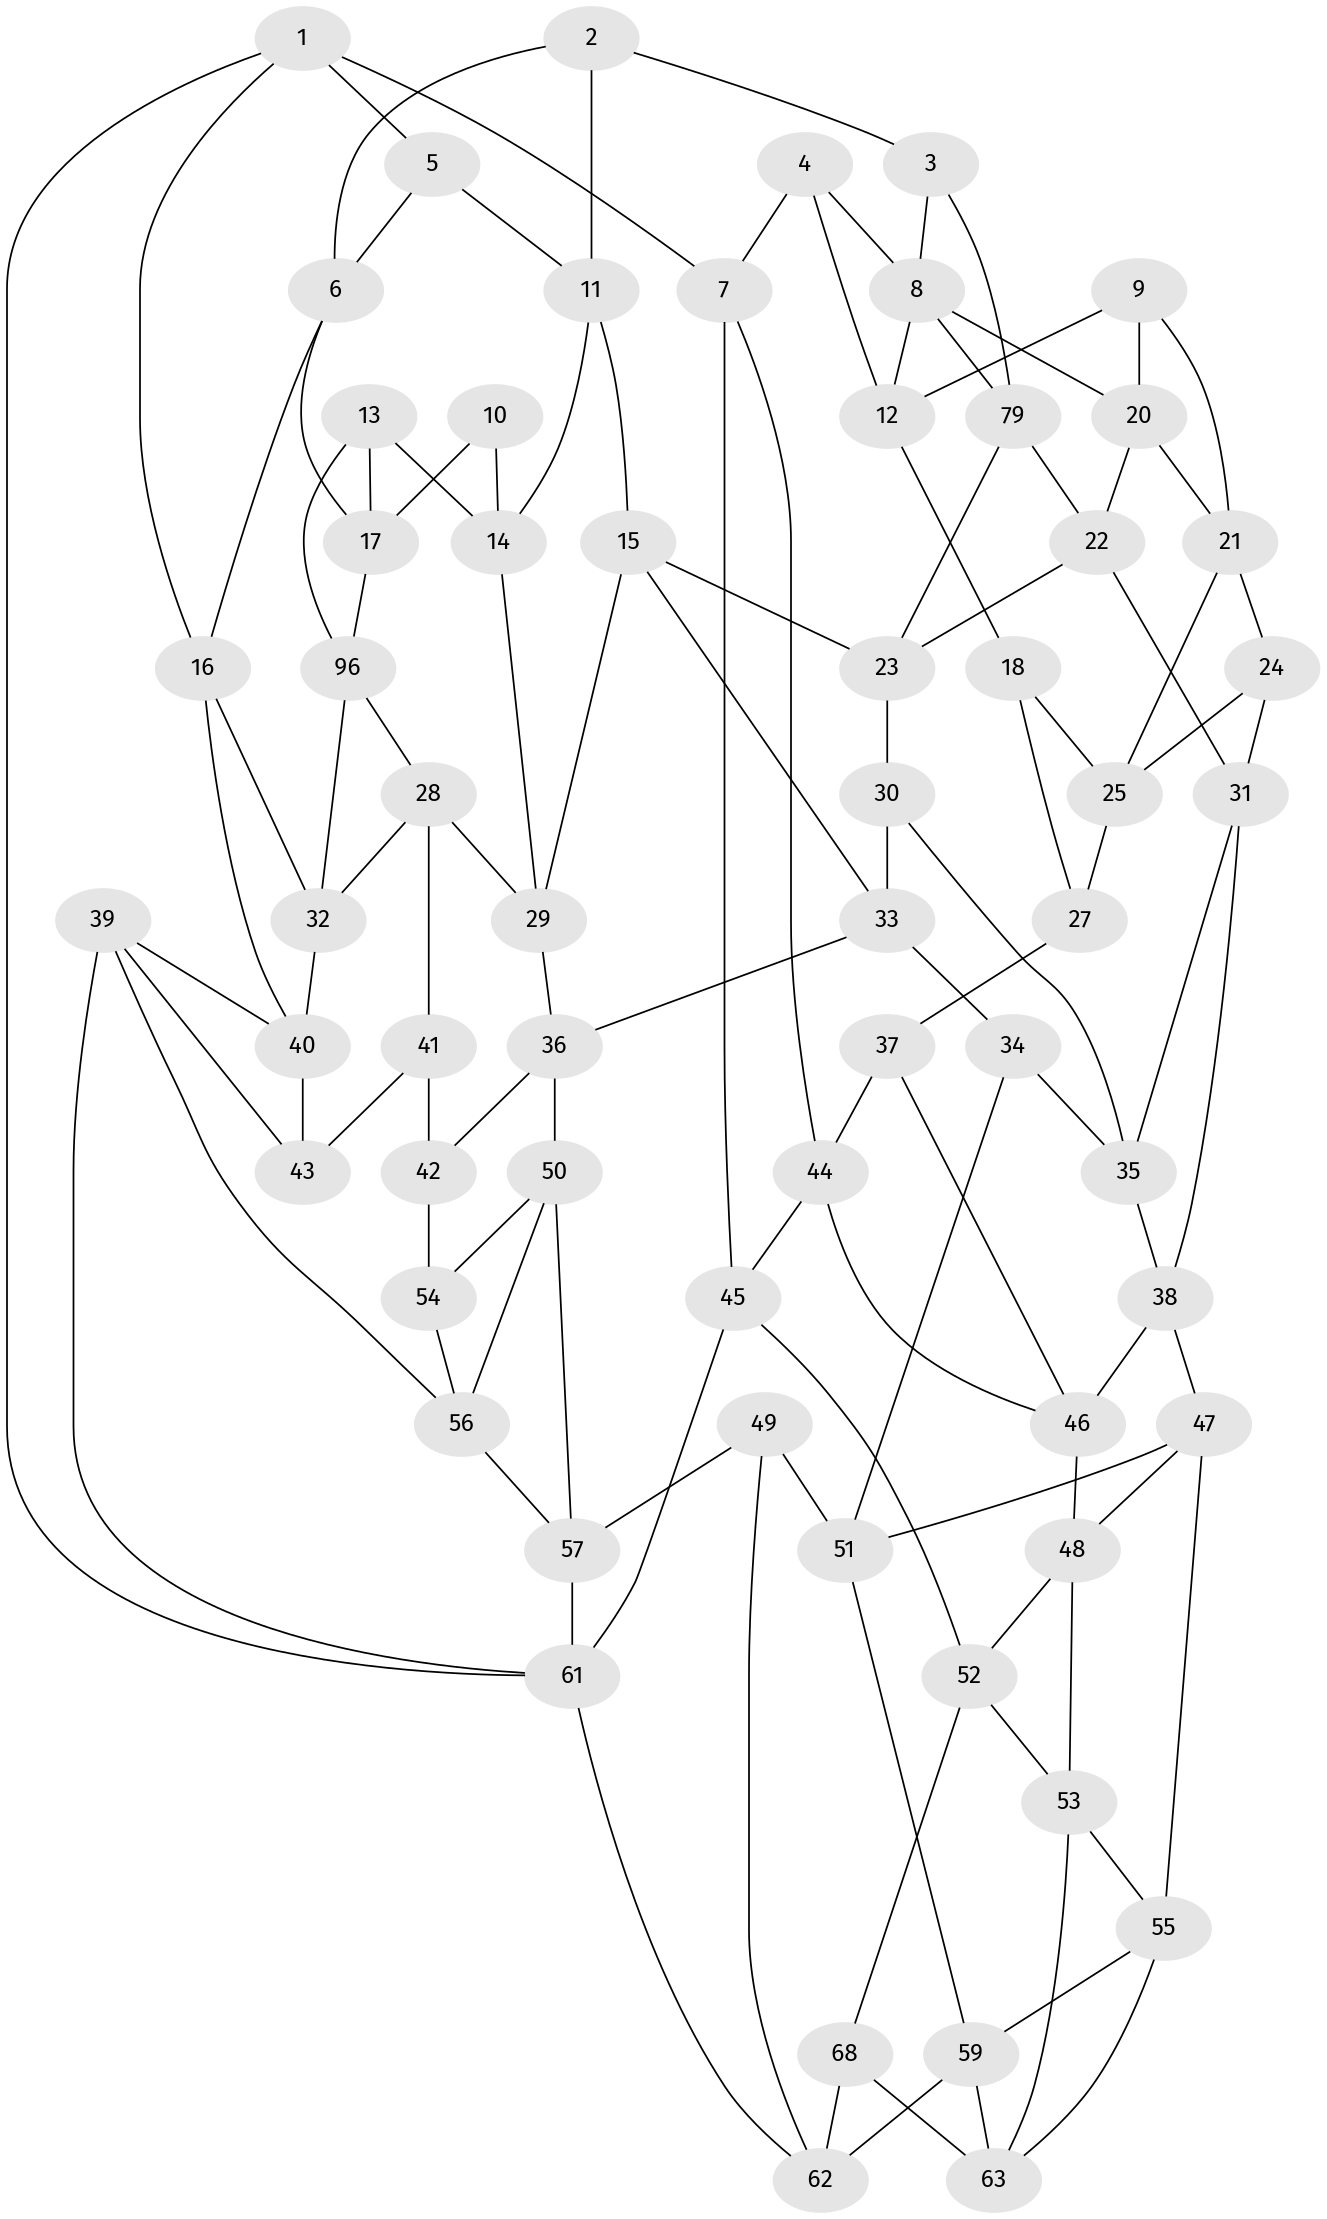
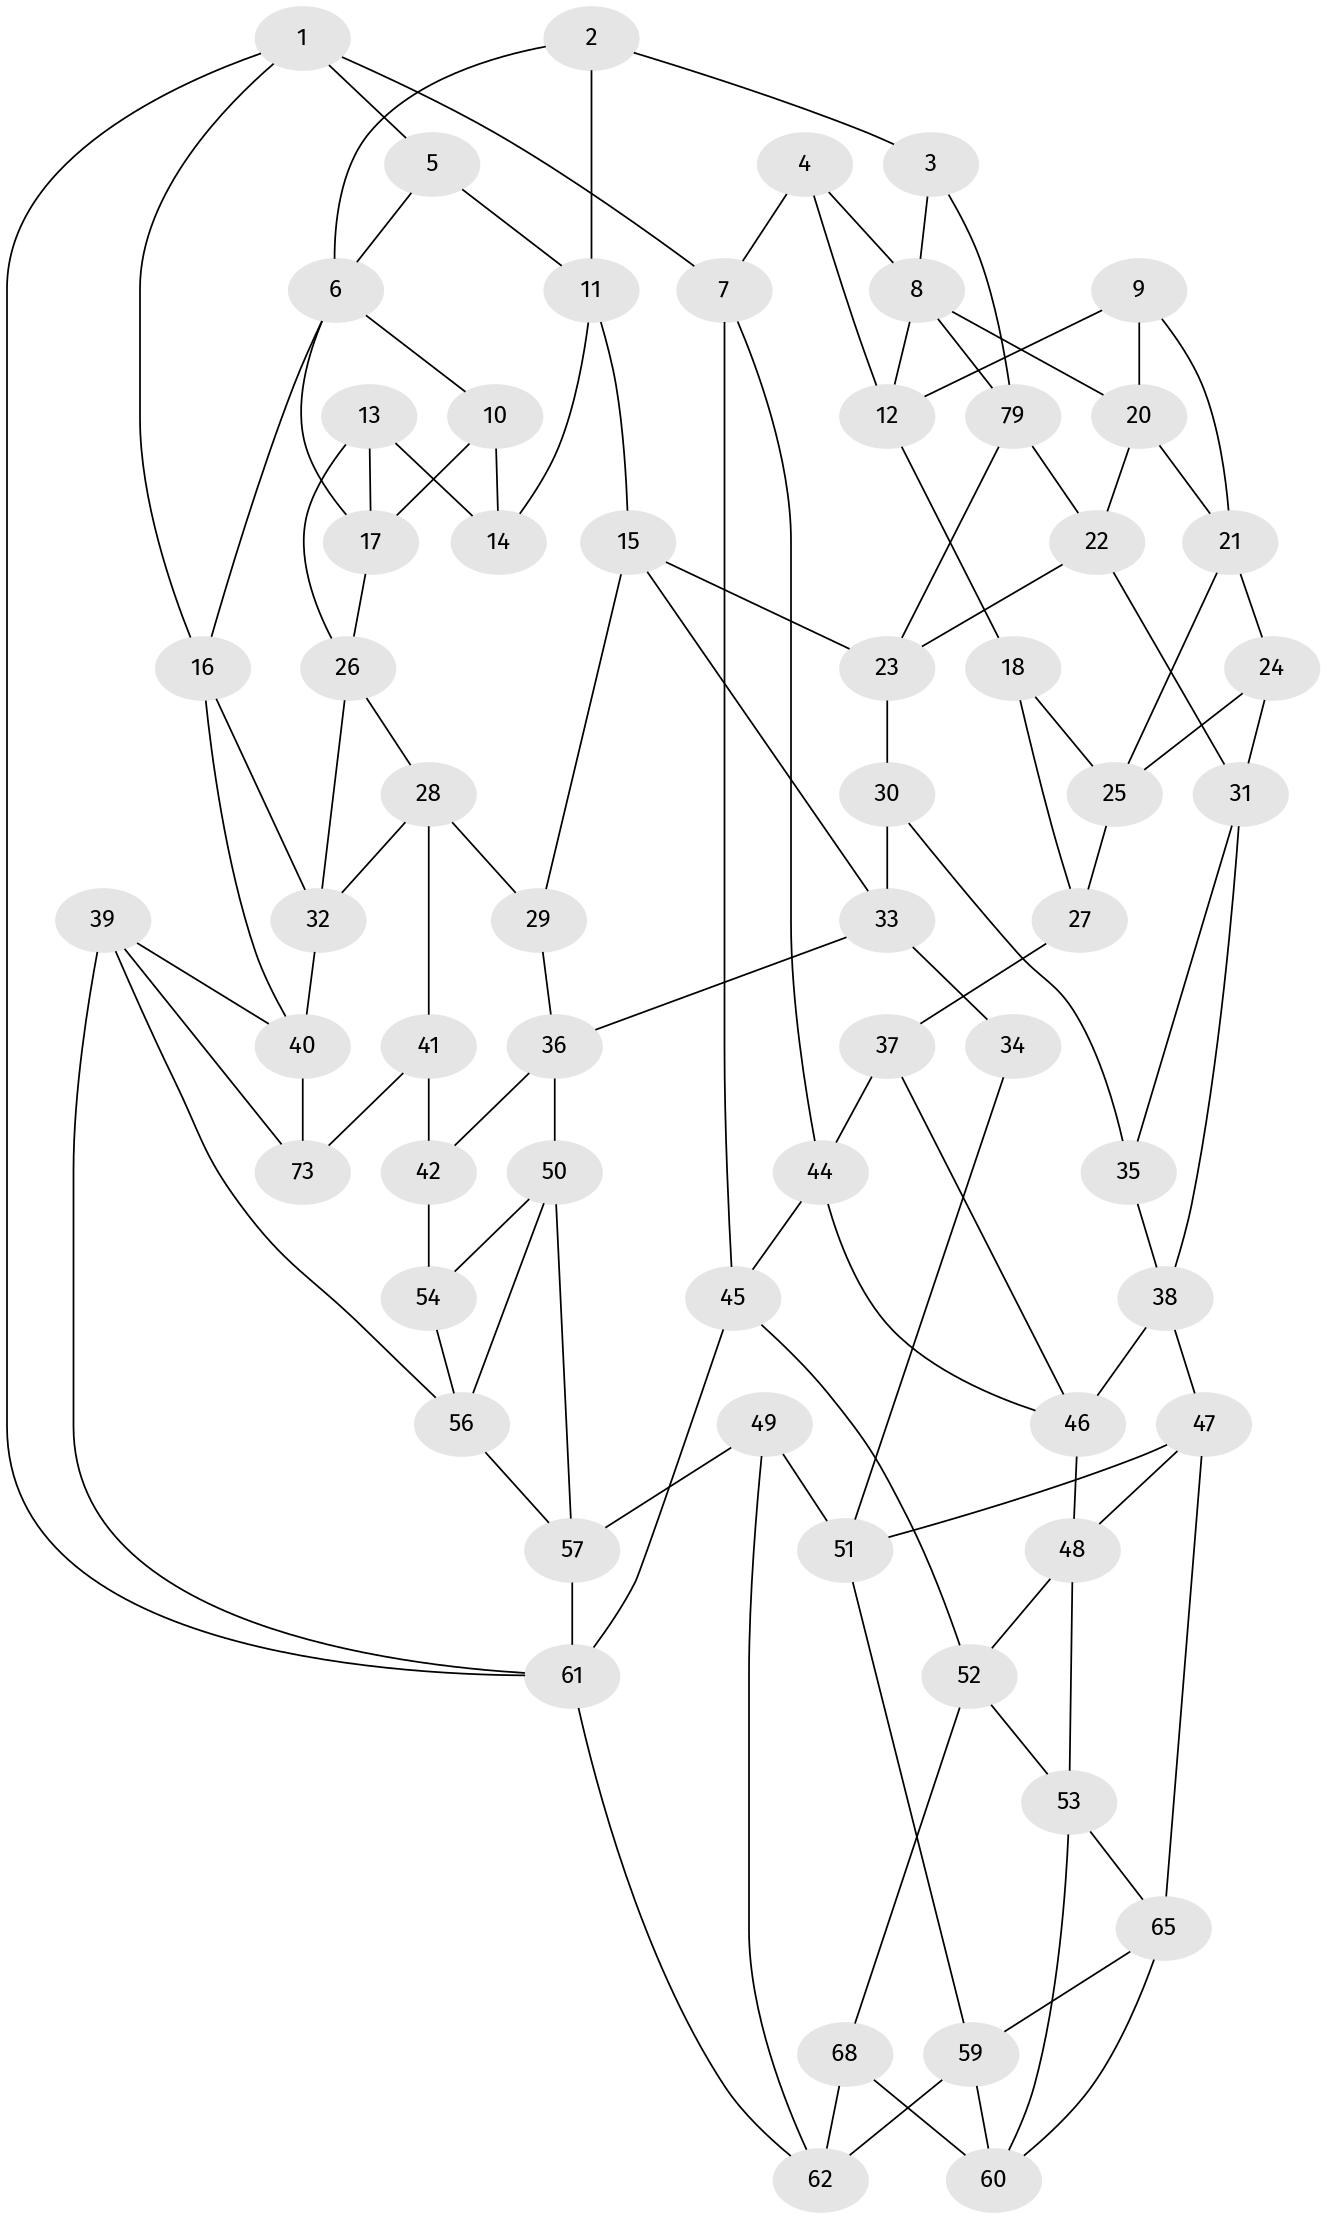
edge "6" -- "10": added
node "96": label "96" -> "26"
edge "14" -- "29": removed
edge "34" -- "35": removed
node "43": label "43" -> "73"
node "55": label "55" -> "65"
node "63": label "63" -> "60"
